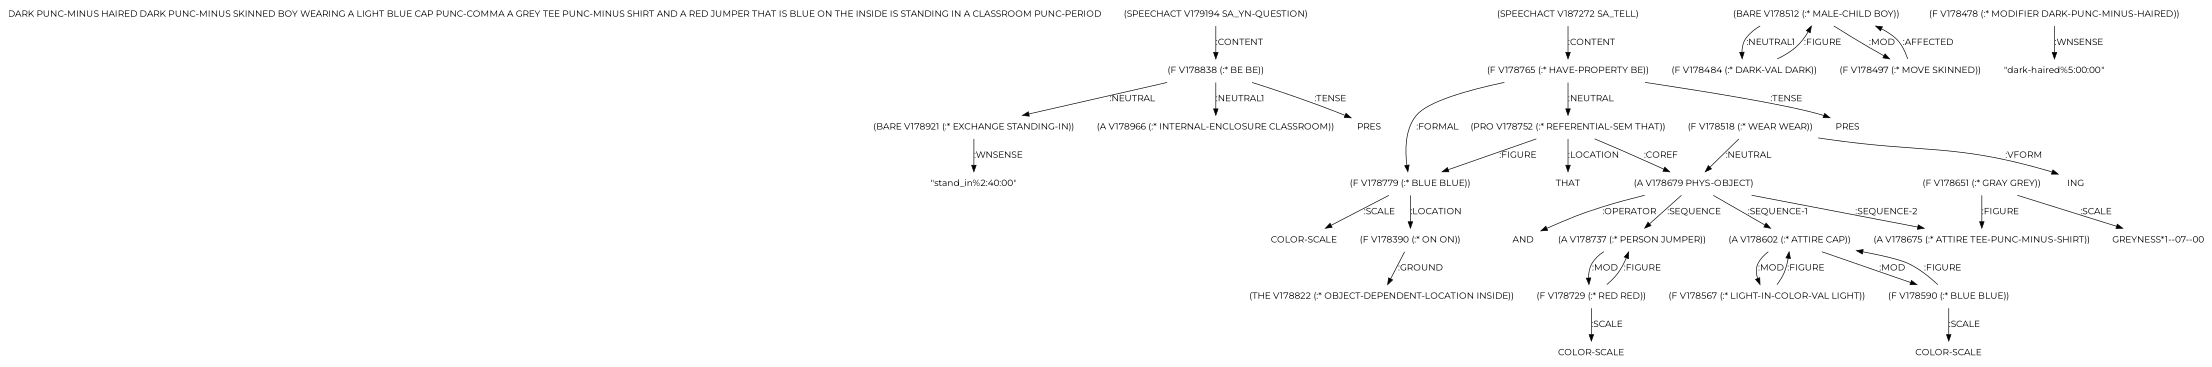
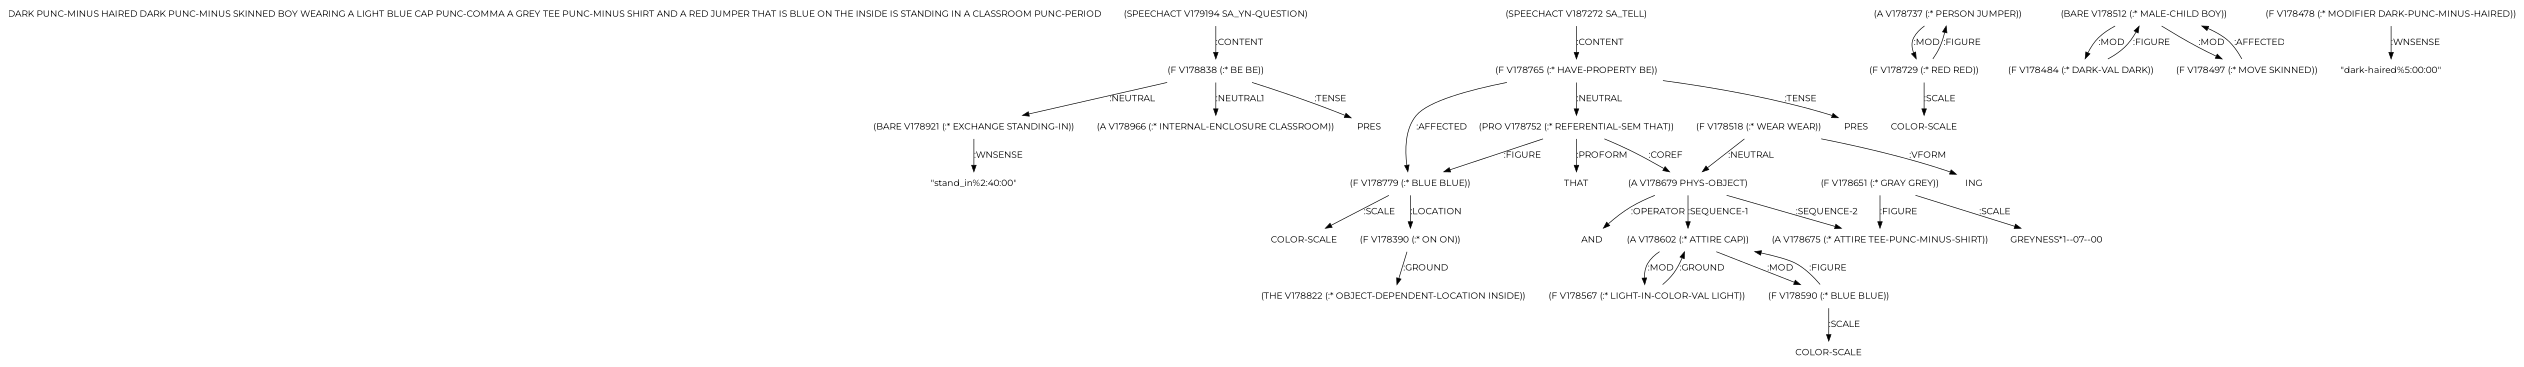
edge "(BARE V178512 (:* MALE-CHILD BOY))" -> "(F V178484 (:* DARK-VAL DARK))": label ":NEUTRAL1" -> ":MOD"
edge "(F V178765 (:* HAVE-PROPERTY BE))" -> "(F V178779 (:* BLUE BLUE))": label ":FORMAL" -> ":AFFECTED"
edge "(PRO V178752 (:* REFERENTIAL-SEM THAT))" -> "THAT": label ":LOCATION" -> ":PROFORM"
edge "(A V178679 PHYS-OBJECT)" -> "(A V178737 (:* PERSON JUMPER))": removed, label ":SEQUENCE"
edge "(F V178567 (:* LIGHT-IN-COLOR-VAL LIGHT))" -> "(A V178602 (:* ATTIRE CAP))": label ":FIGURE" -> ":GROUND"
